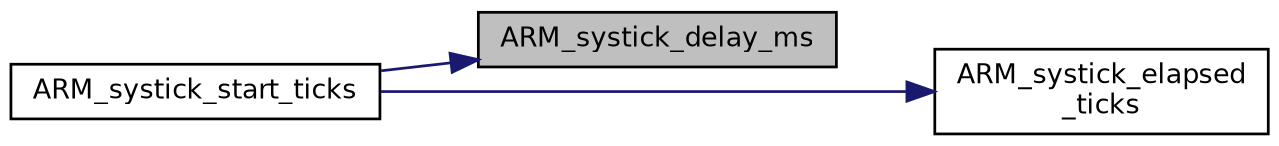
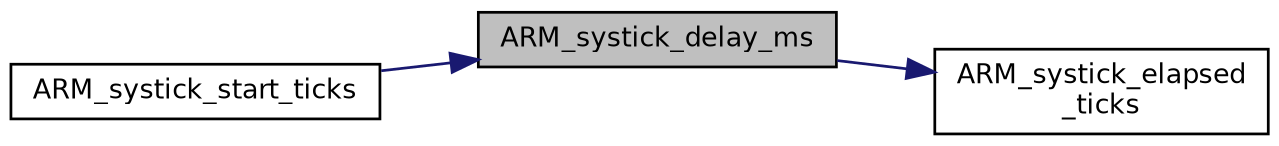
edge "ARM_systick_start_ticks" -> "ARM_systick_elapsed _ticks": now "ARM_systick_delay_ms" -> "ARM_systick_elapsed _ticks"
